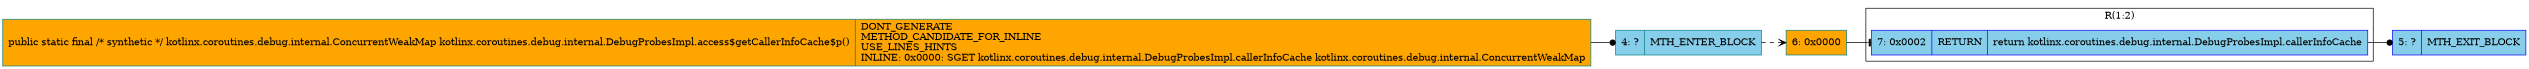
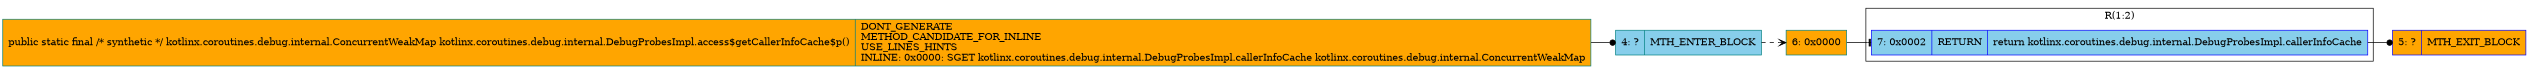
node "5: ?": fillcolor skyblue -> orange
